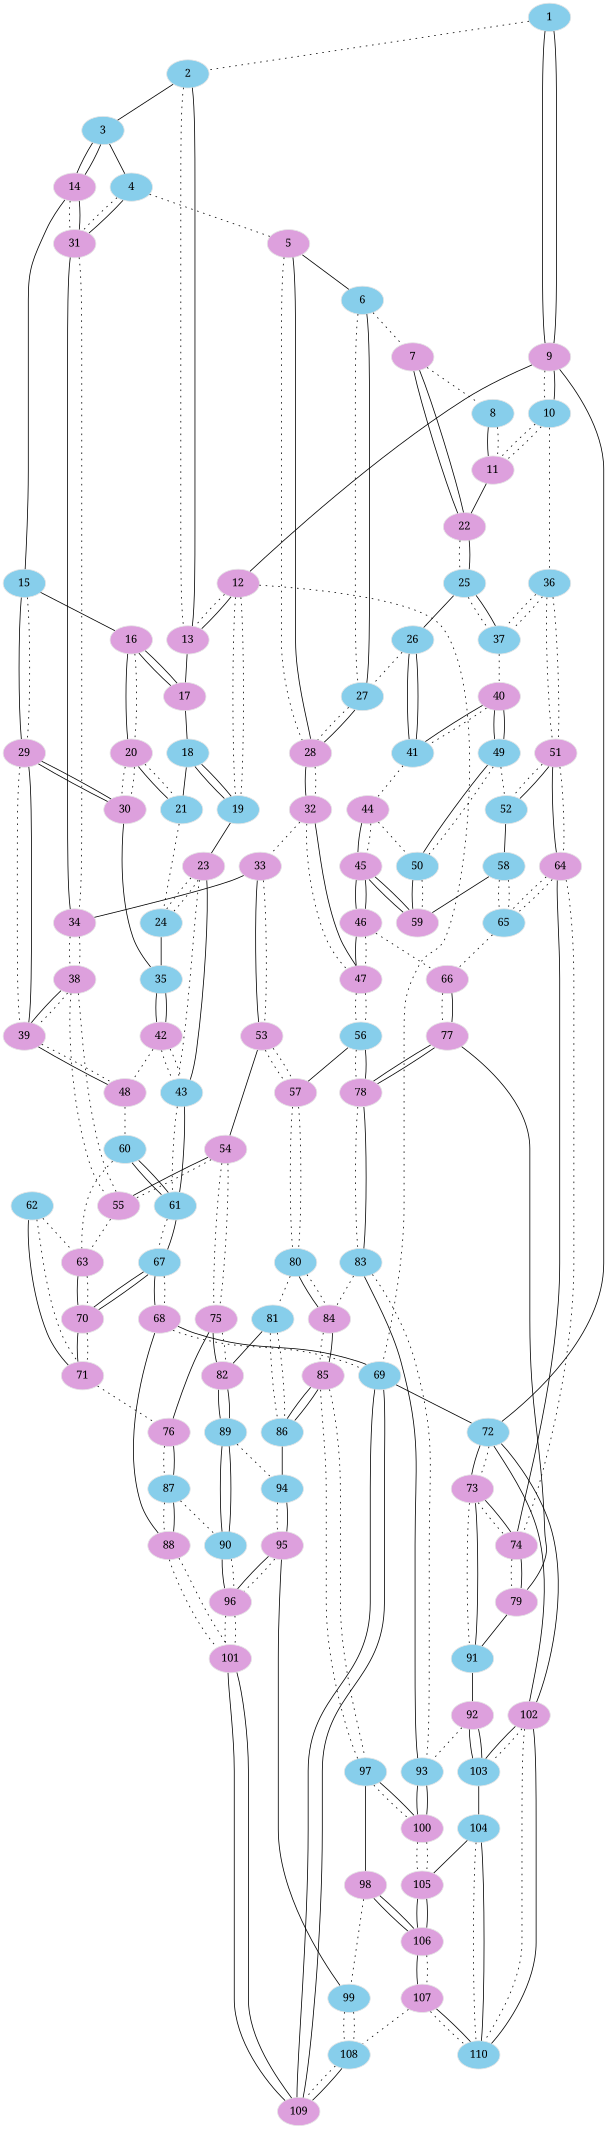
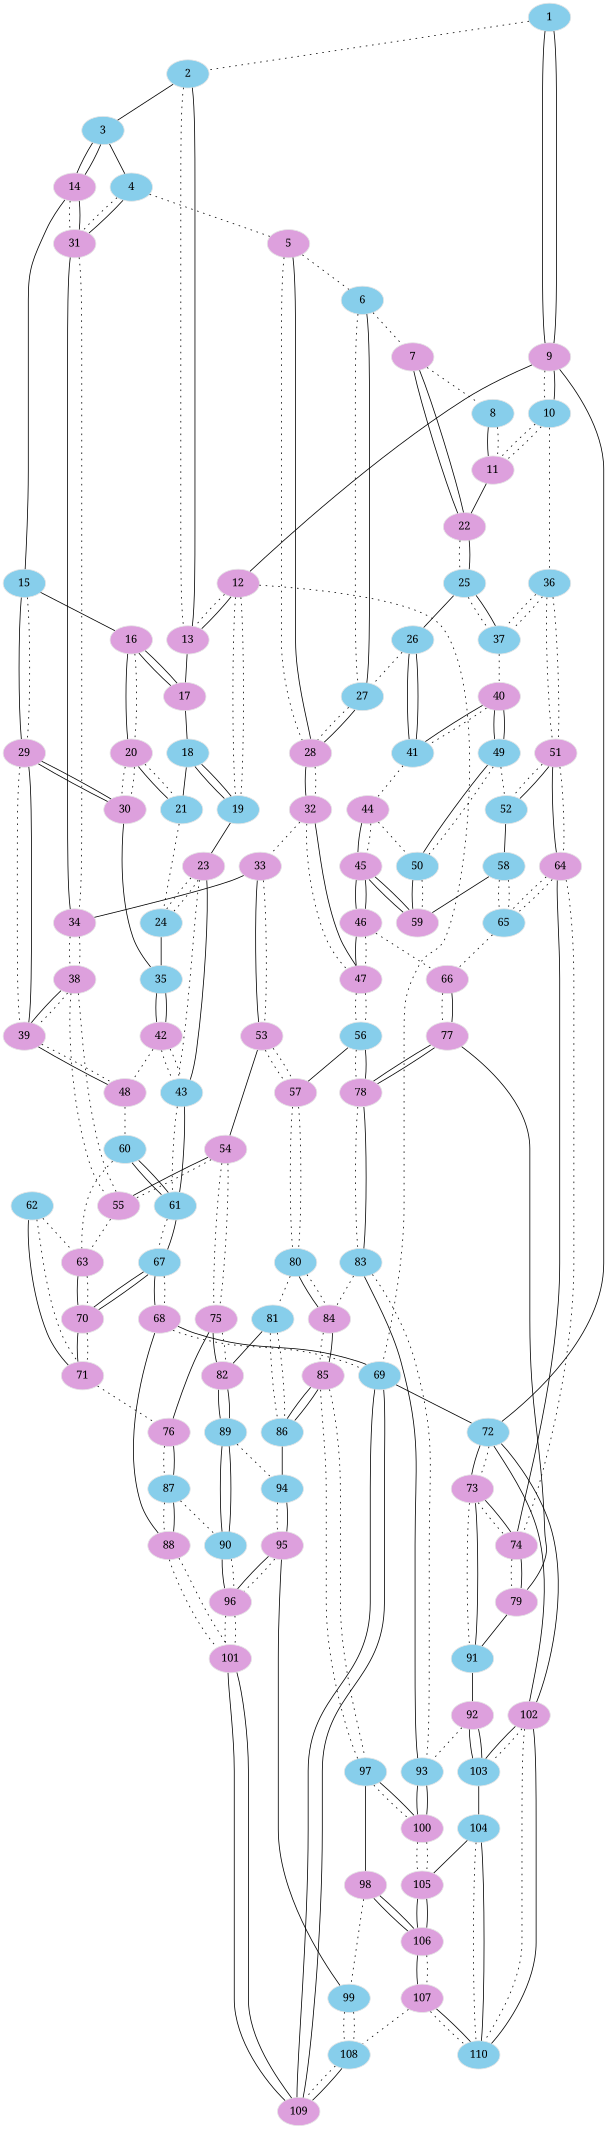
edge "5" -- "6": style solid -> dotted
